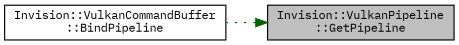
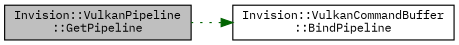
edge "Invision::VulkanCommandBuffer ::BindPipeline" -> "Invision::VulkanPipeline ::GetPipeline": reversed
